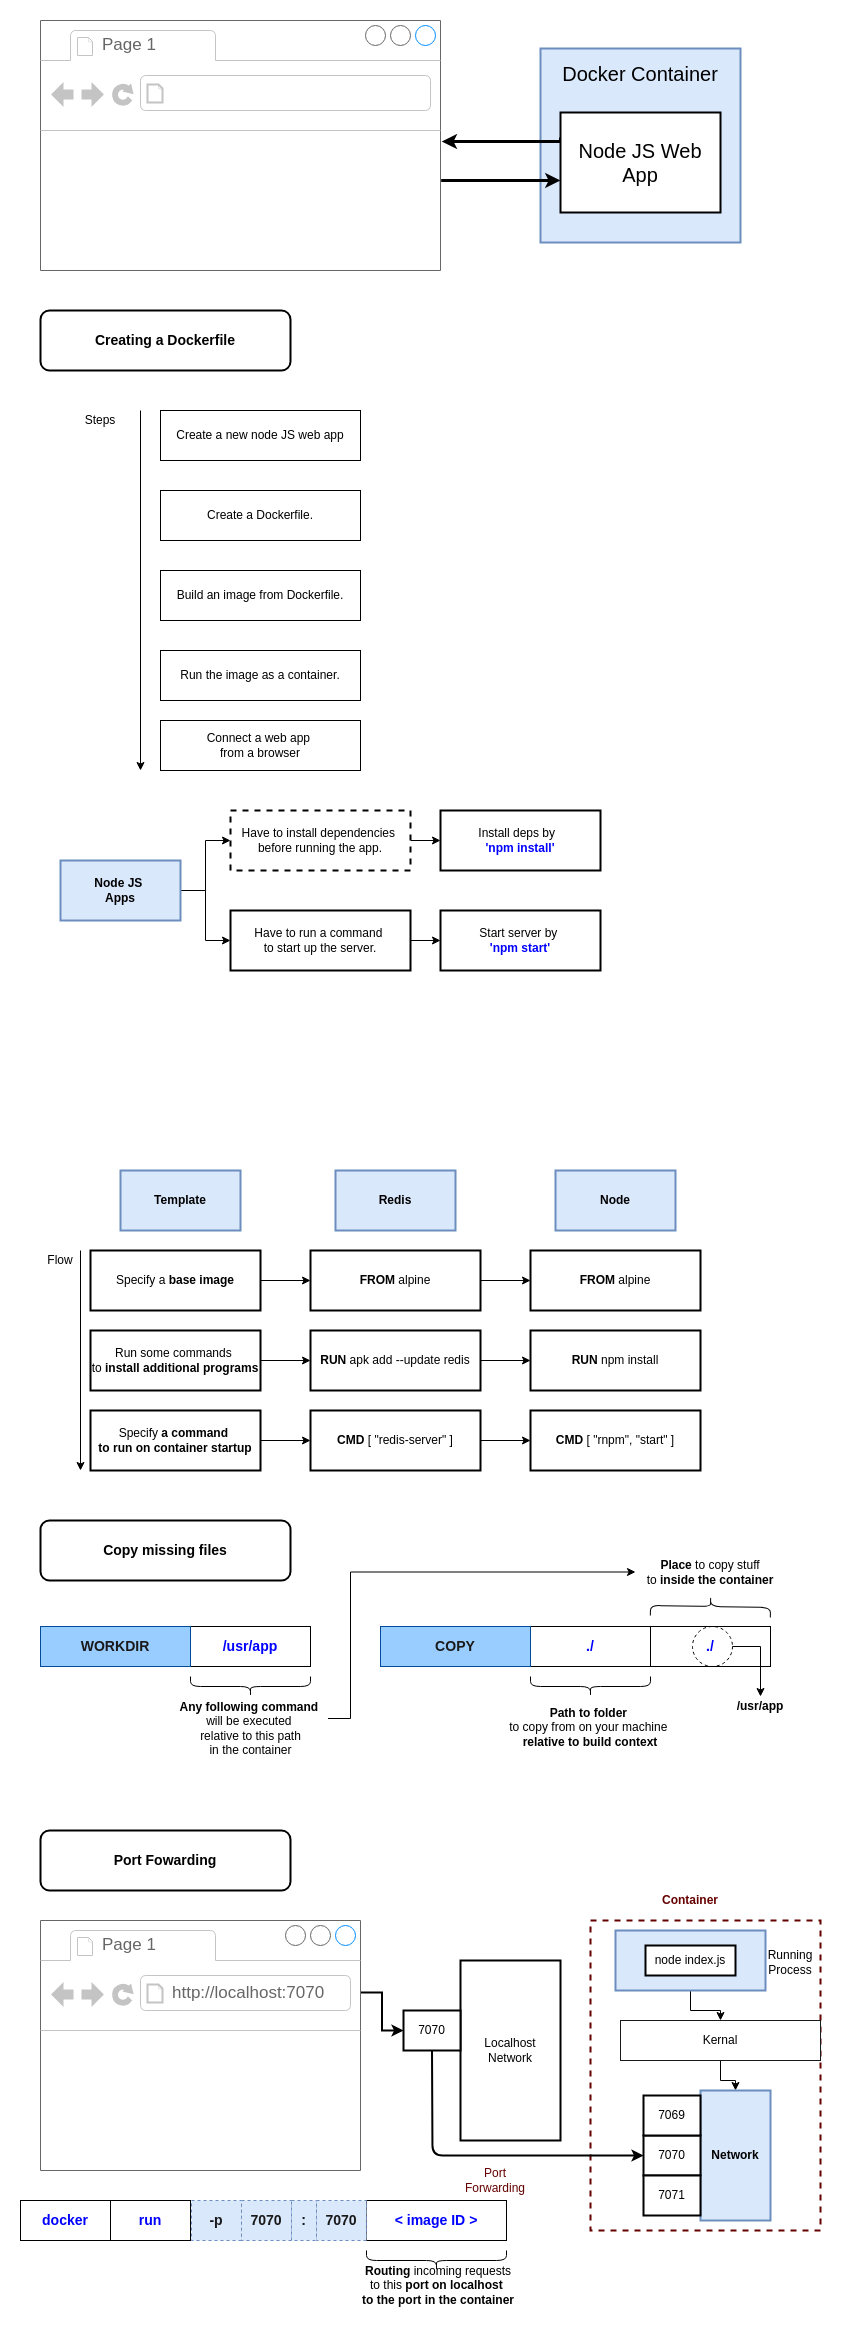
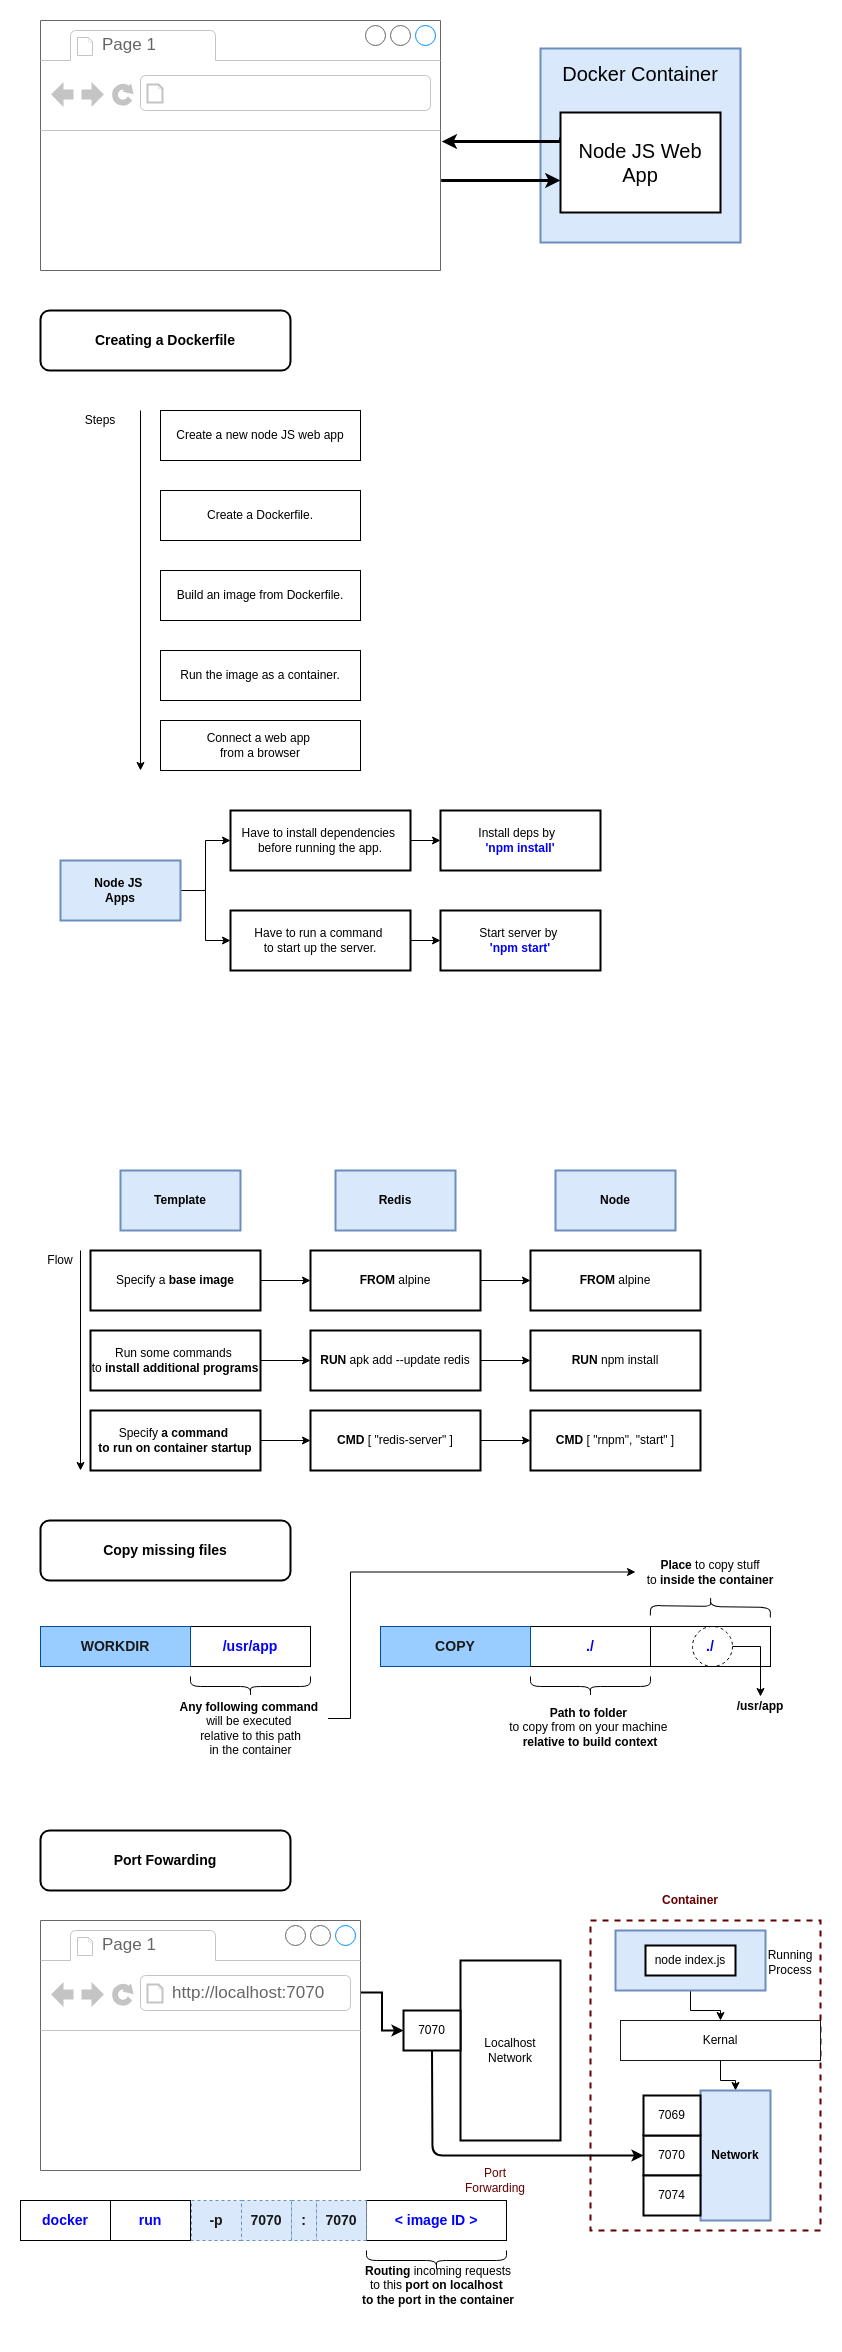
node "Have to install dependencies before running the app.": style dashed -> solid
node "7071": label "7071" -> "7074"
